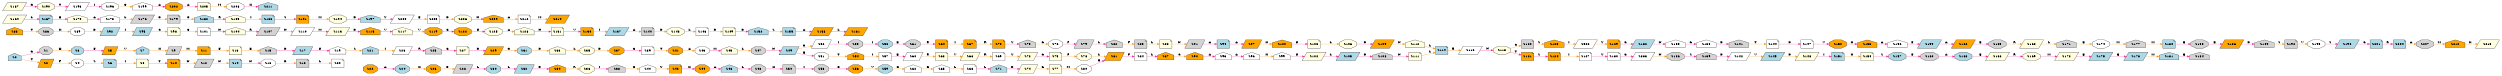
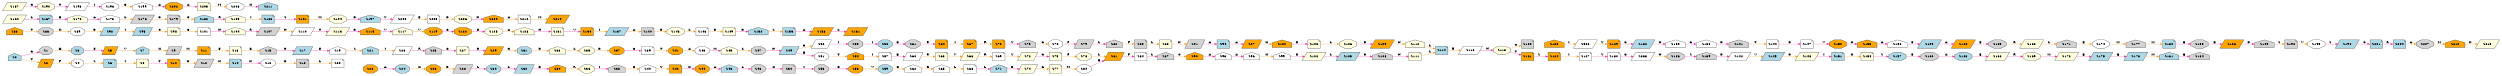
edge "S110" -> "S113": label "M" -> "T"
edge "S120" -> "S123": removed, label "S"
node "S87": fillcolor orange -> lightgrey
